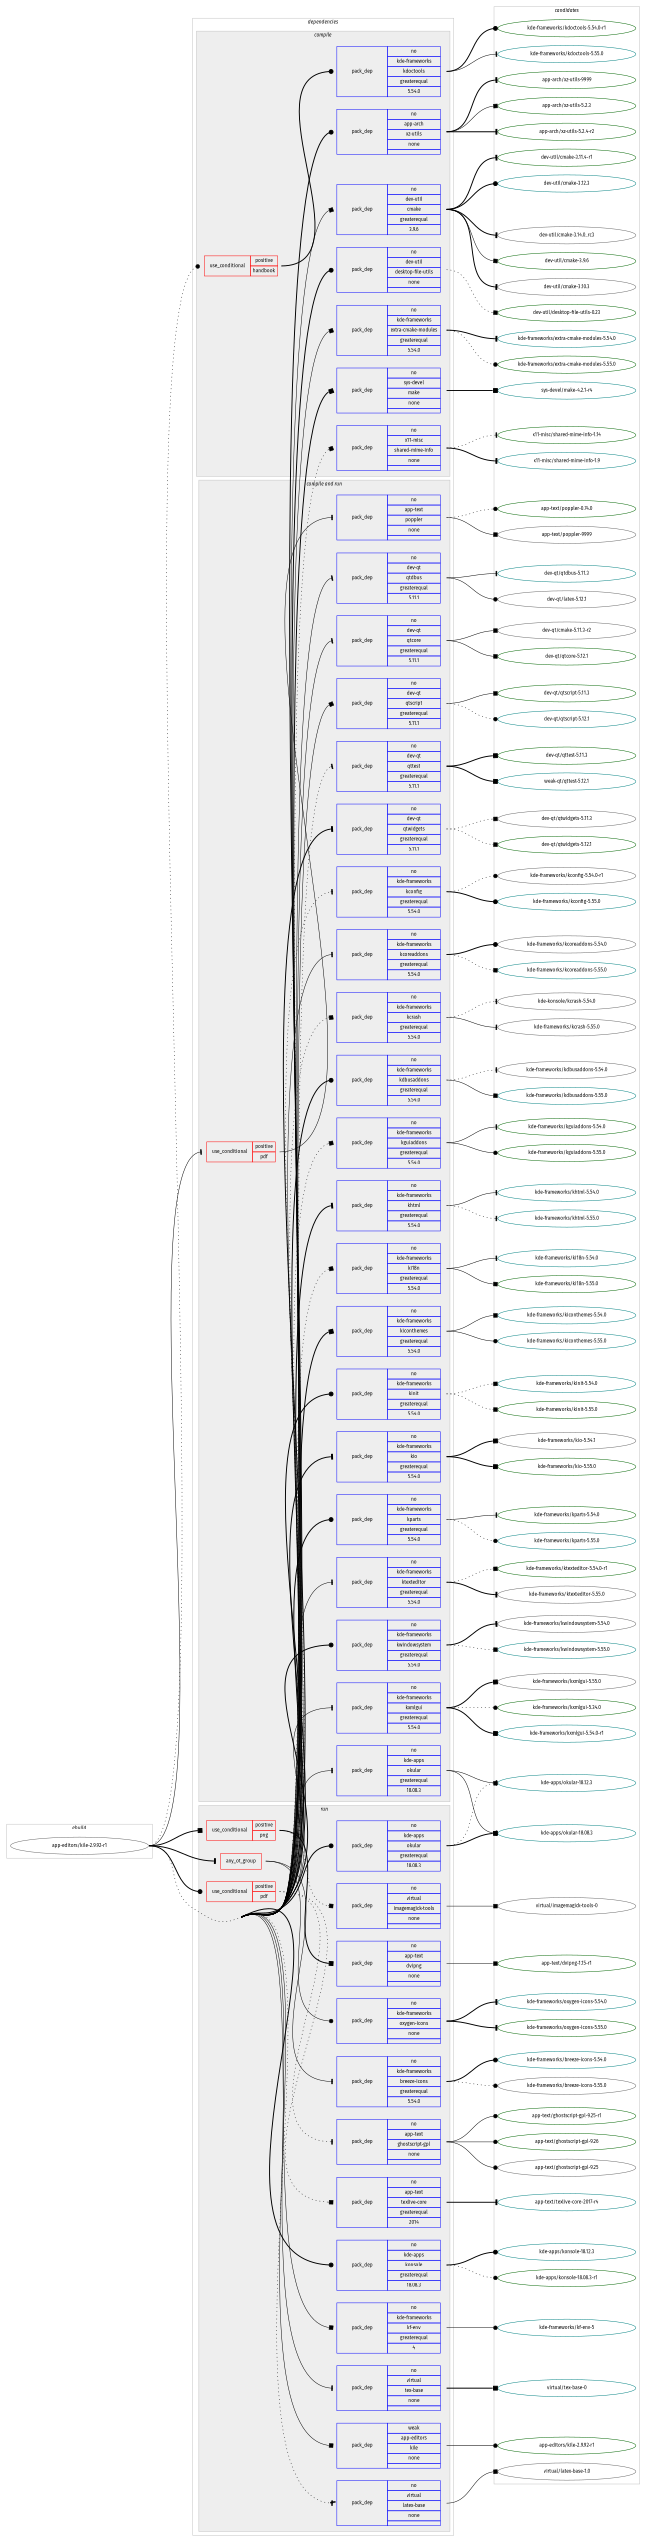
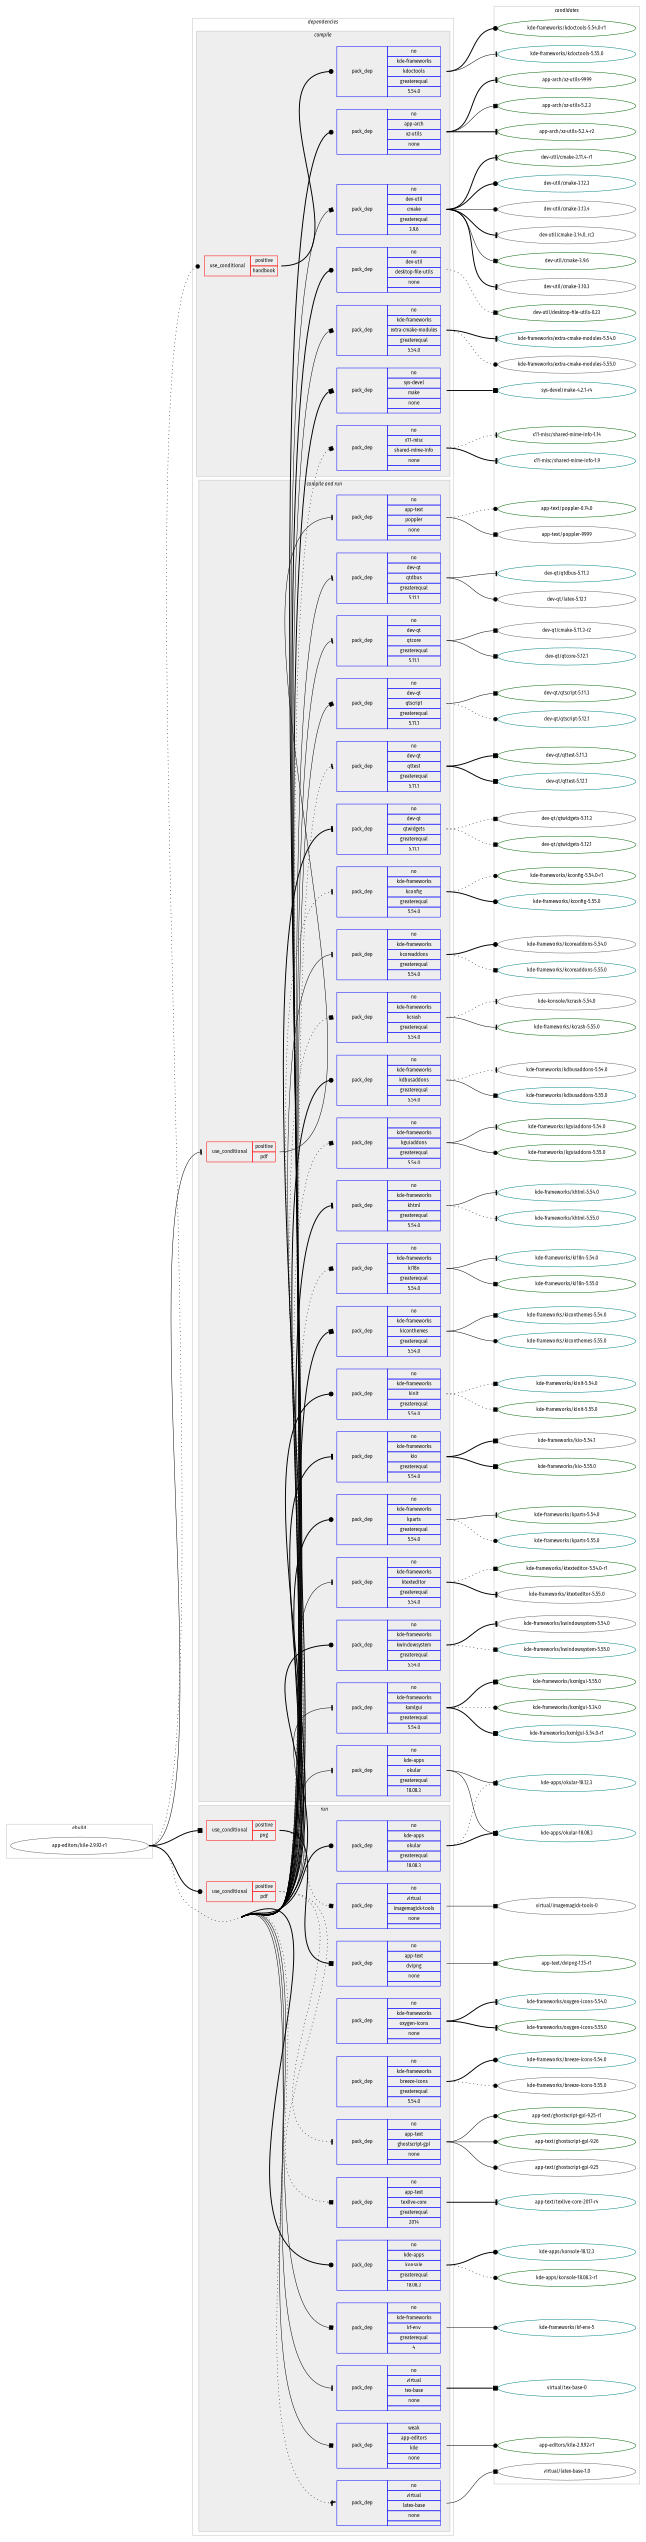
node "dev-util/cmake-3.13.4": added
node "kde-frameworks/extra-cmake-modules-5.55.0": color darkgreen -> gray40
node "dev-qt/qtcore-5.12.1": color darkgreen -> teal
node "weak-qt/qttest-5.12.1": label "weak-qt/qttest-5.12.1" -> "dev-qt/qttest-5.12.1"
node "kde-frameworks/kconfig-5.54.0-r1": color gray40 -> darkgreen
node "kde-frameworks/kcrash-5.55.0": color gray40 -> darkgreen
node "kde-frameworks/kxmlgui-5.55.0": color gray40 -> darkgreen
node "any_of_group": removed
